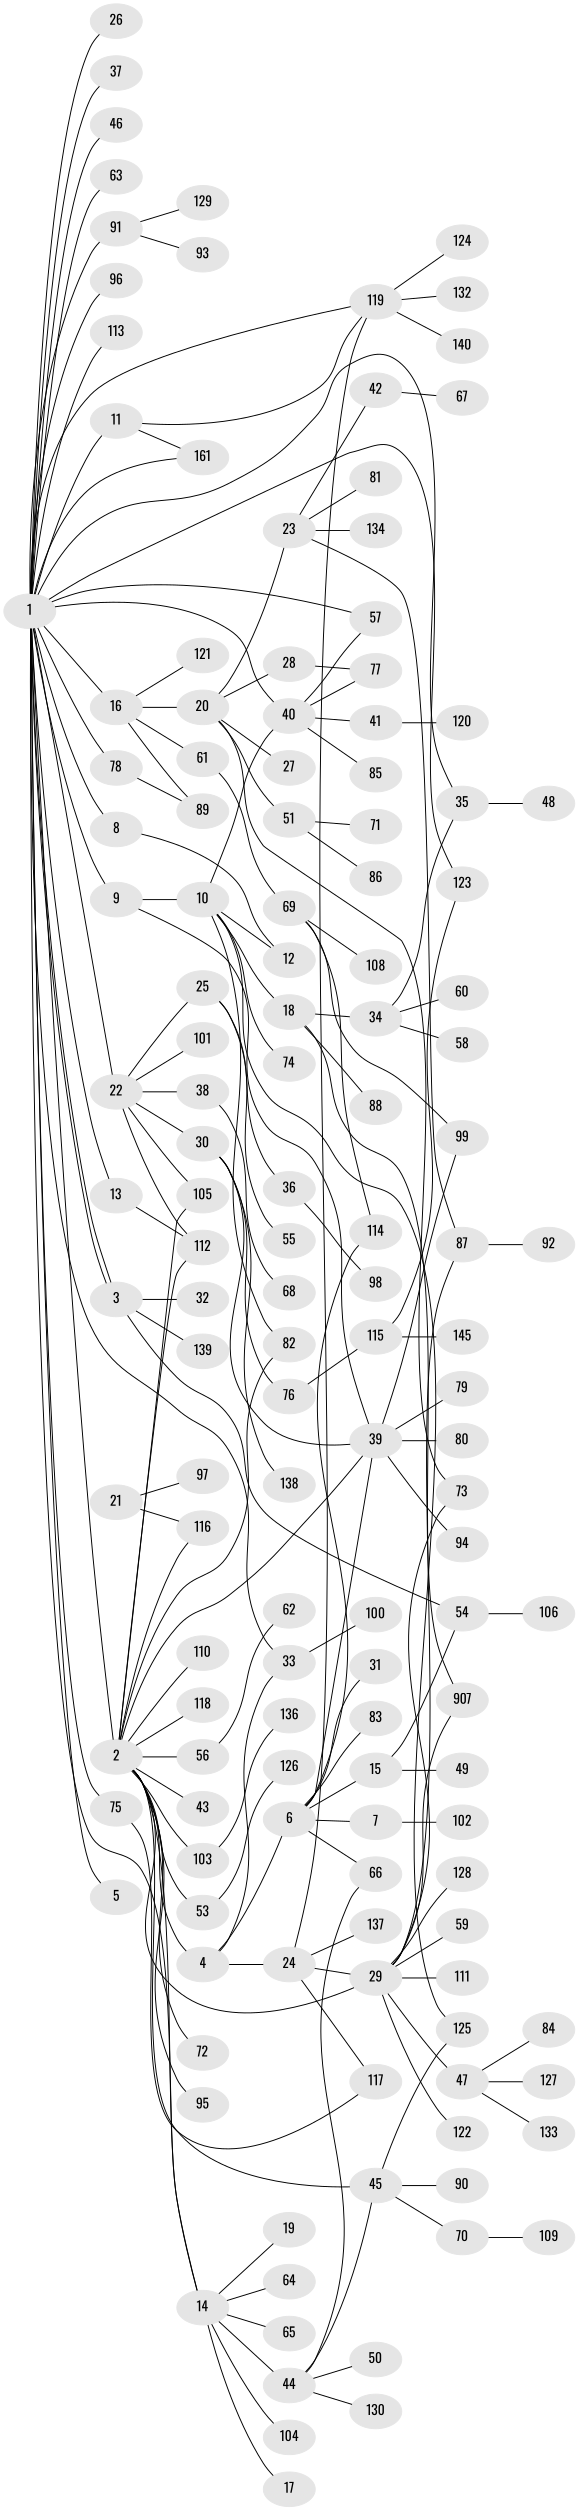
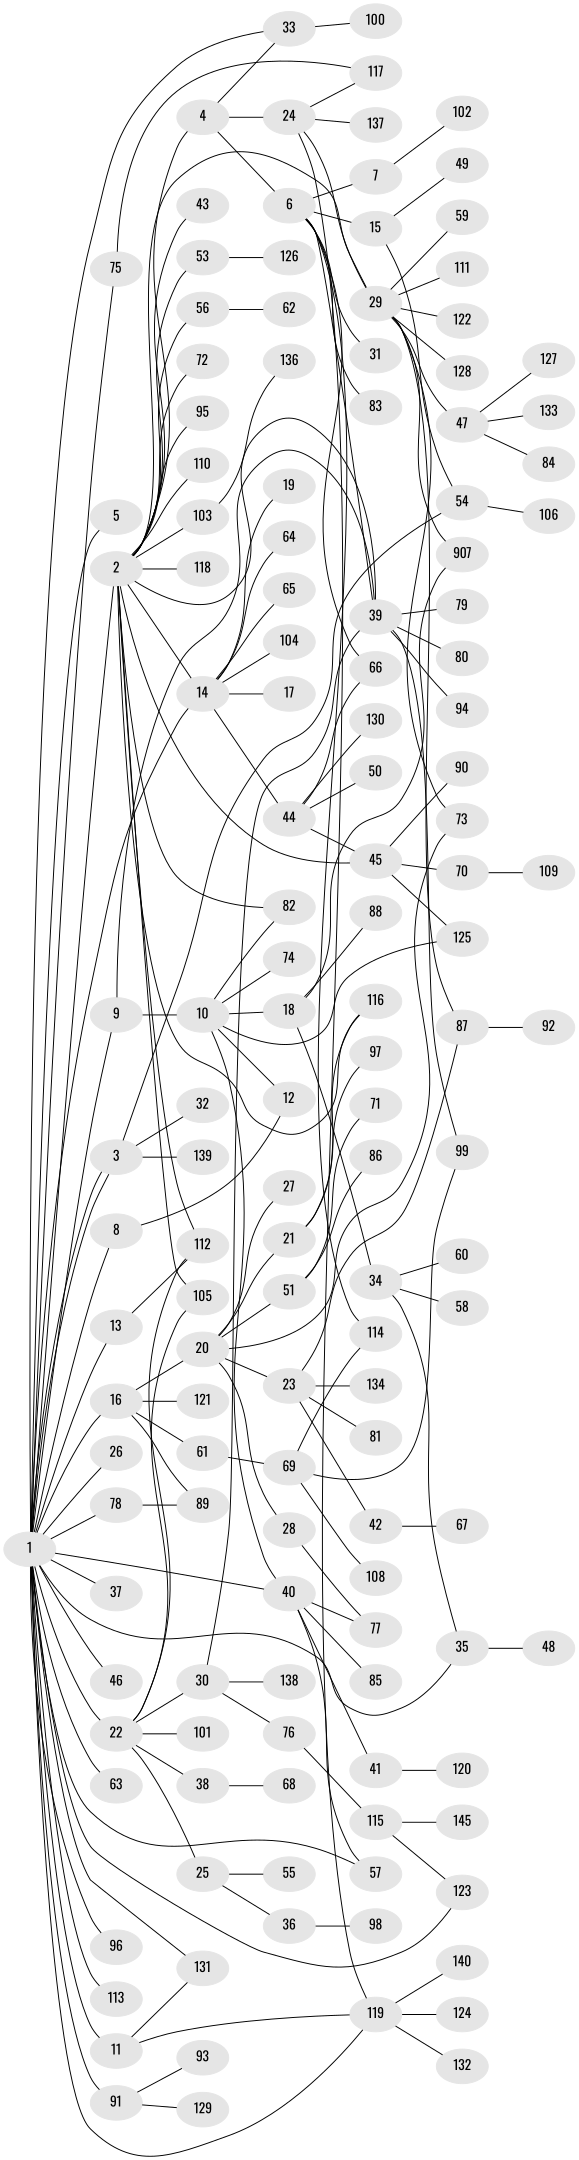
node "161": label "161" -> "131"
edge "21" -- "20": added
